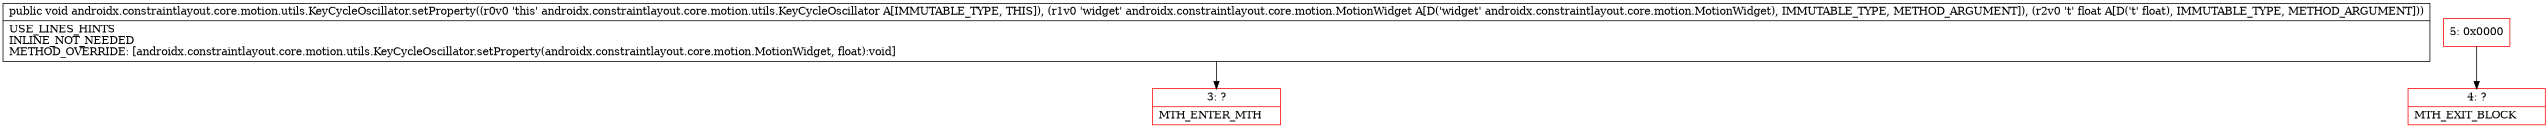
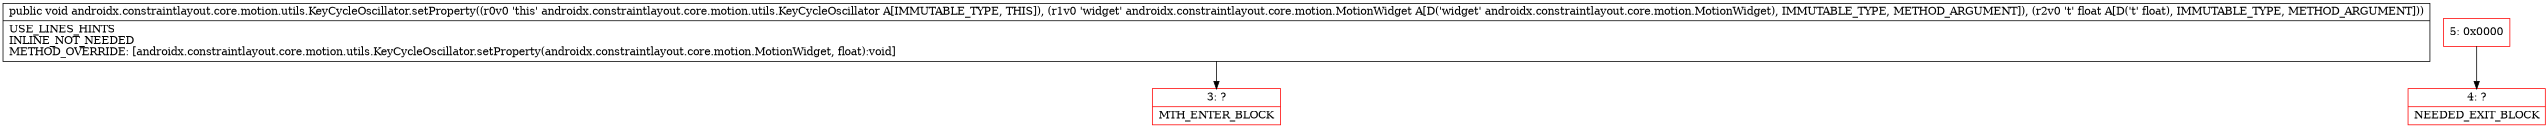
node "3: ?": text "MTH_ENTER_MTH" -> "MTH_ENTER_BLOCK"
node "4: ?": text "MTH_EXIT_BLOCK" -> "NEEDED_EXIT_BLOCK"
